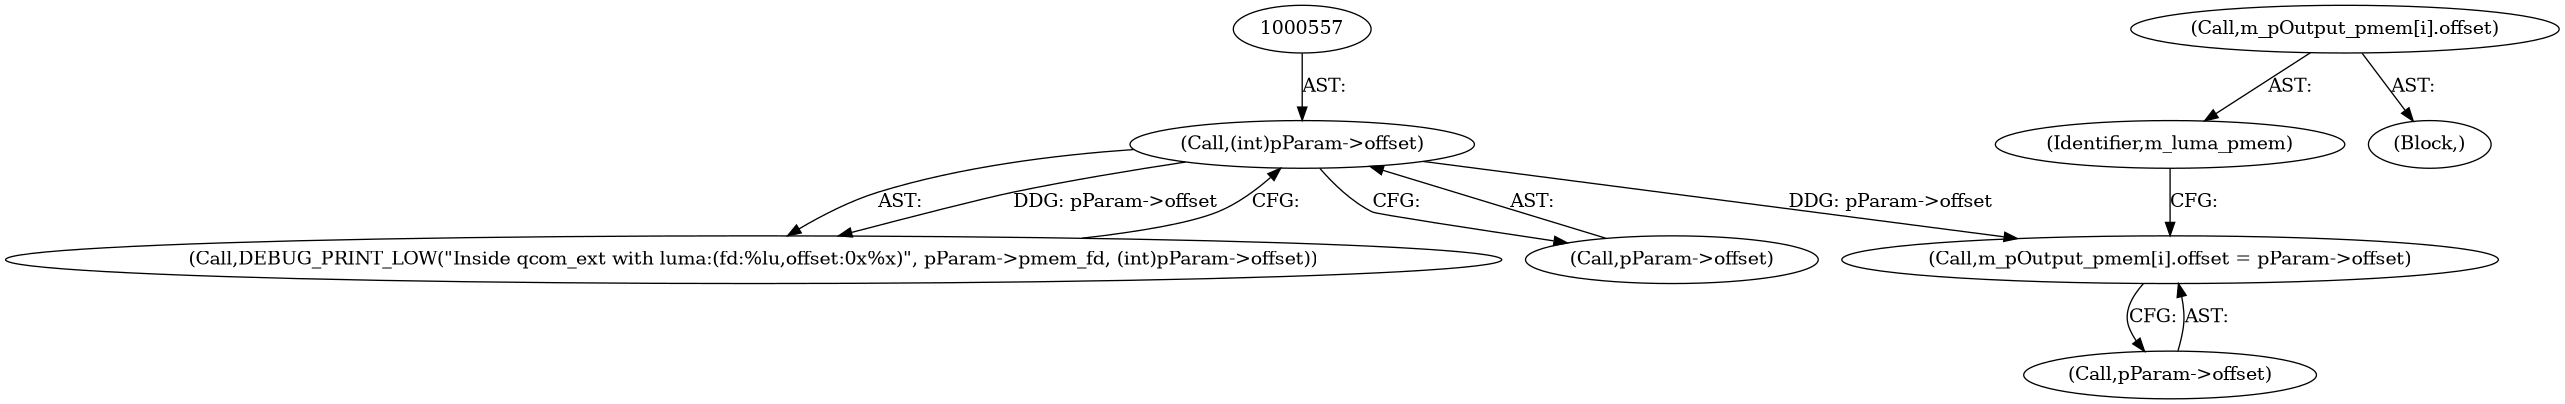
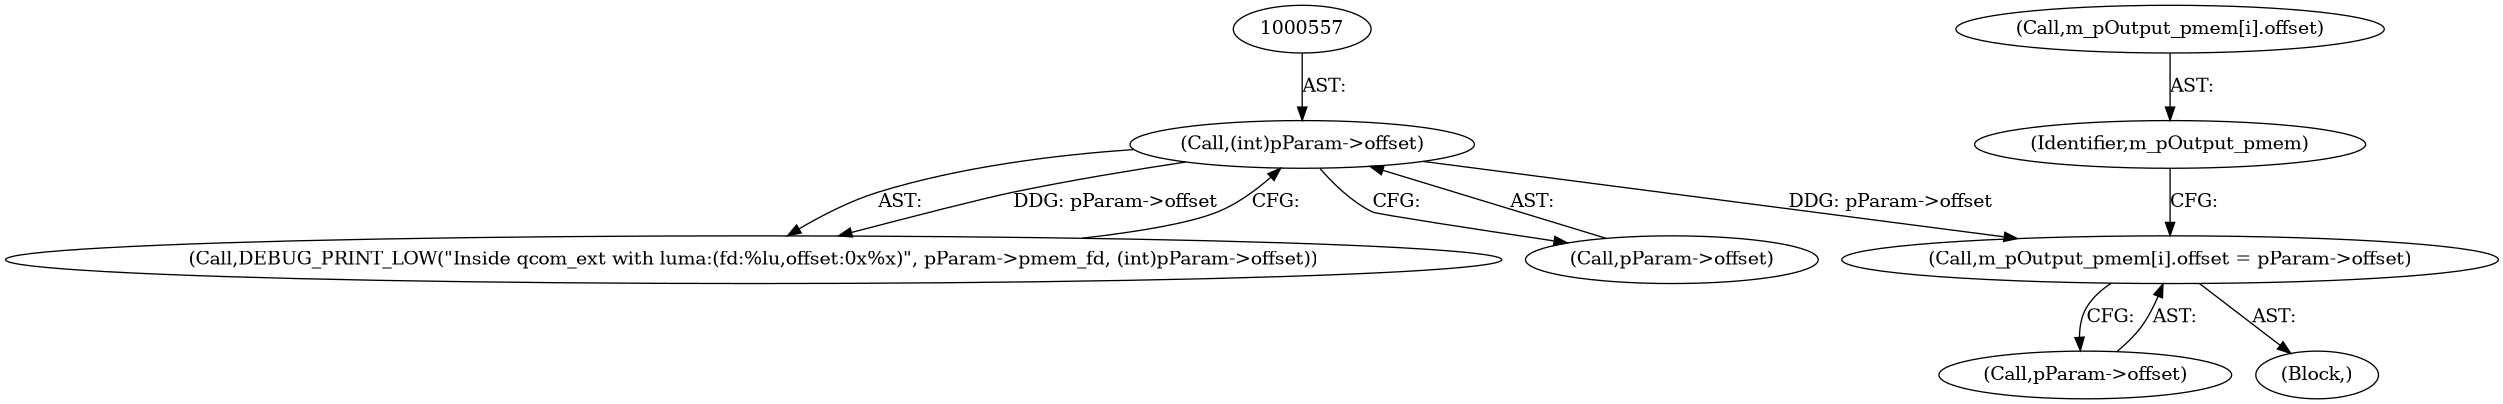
edge "(Call,m_pOutput_pmem[i].offset)" -> "(Block,)": now "(Call,m_pOutput_pmem[i].offset = pParam->offset)" -> "(Block,)"
node "(Identifier,m_luma_pmem)": label "(Identifier,m_luma_pmem)" -> "(Identifier,m_pOutput_pmem)"
